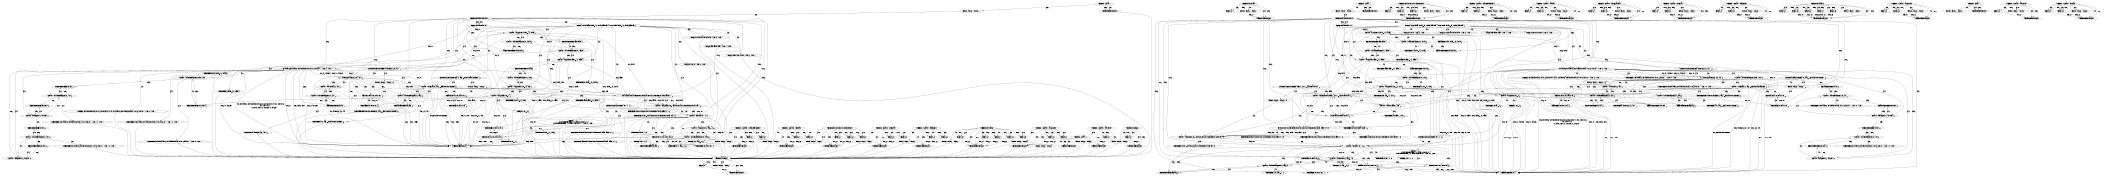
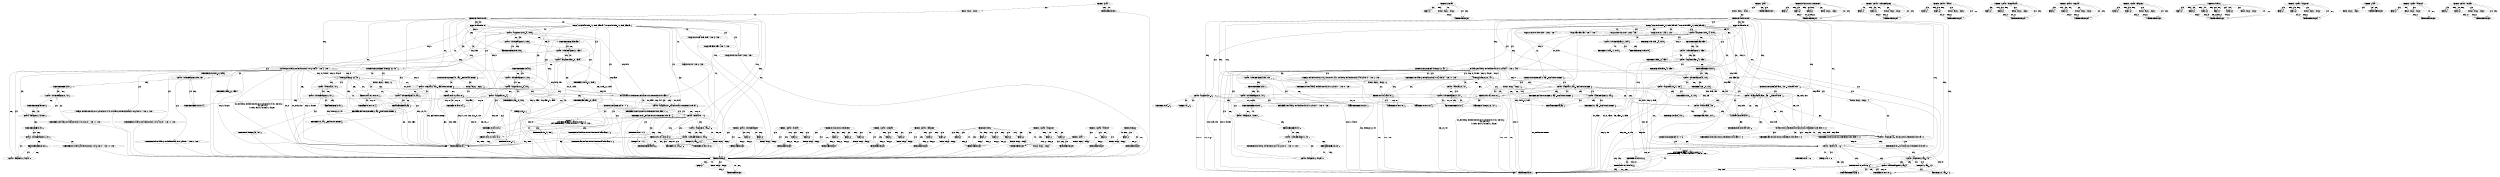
node "(IDENTIFIER,offset,offset + size)": added
